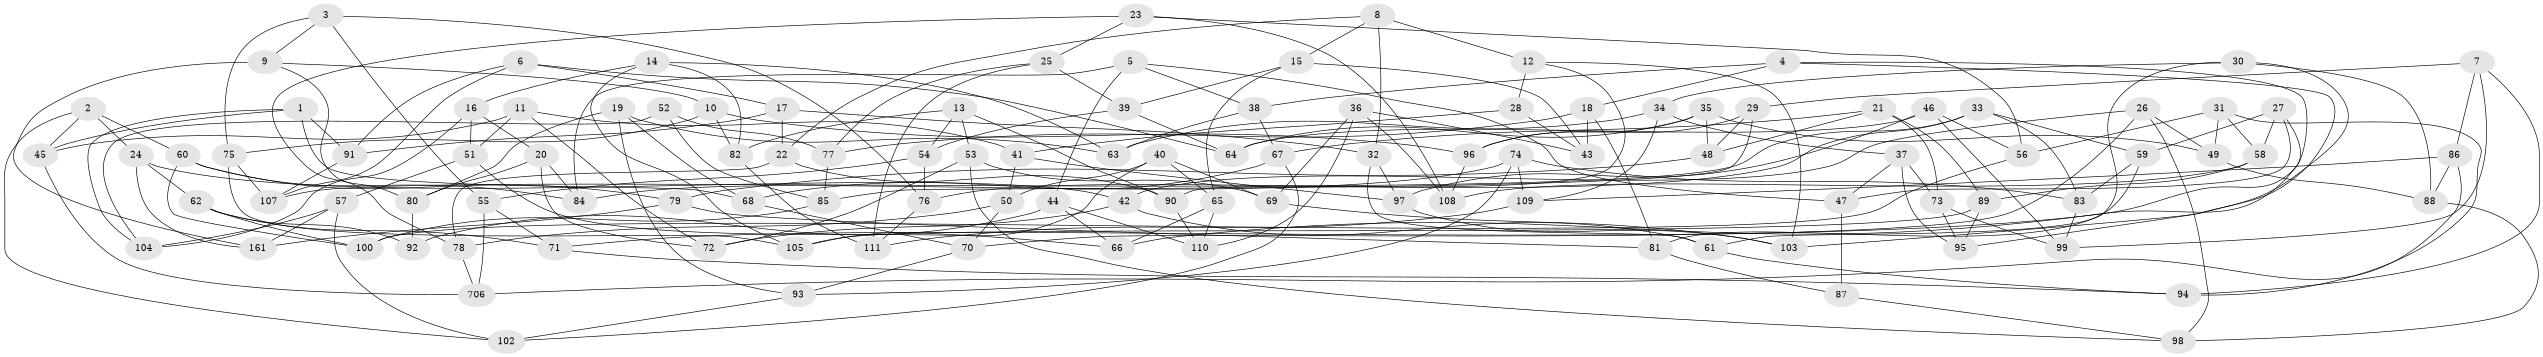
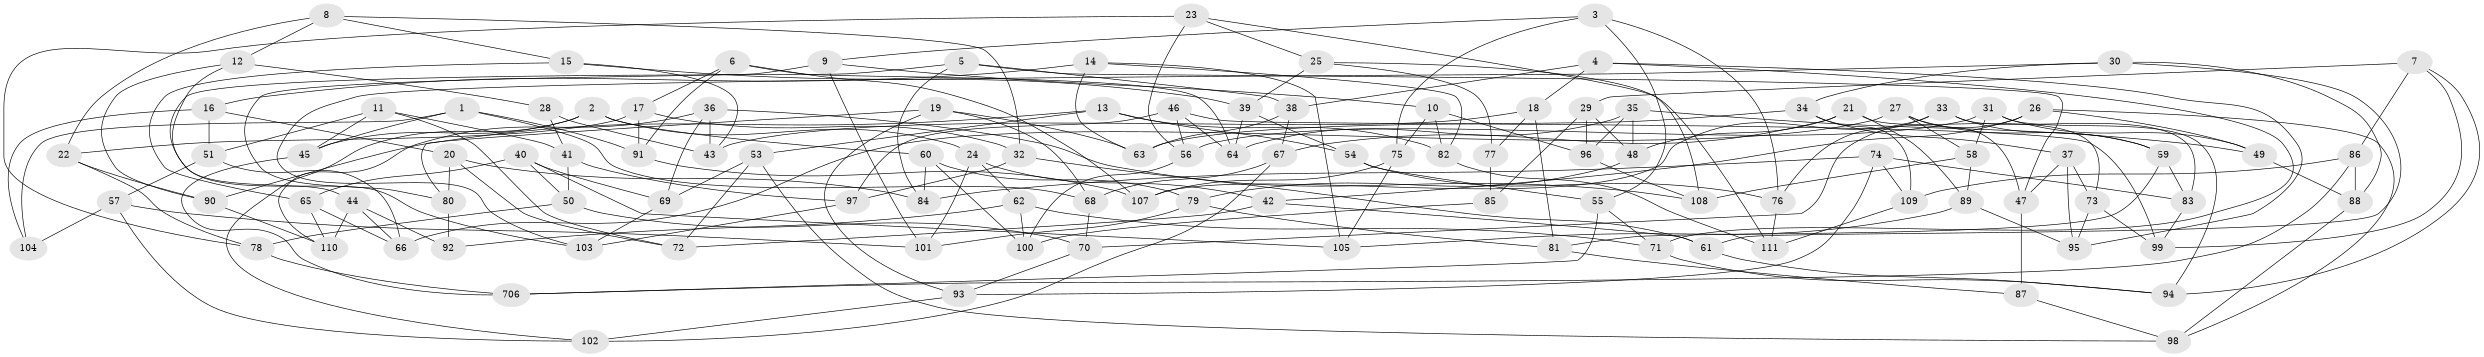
node "52": removed
node "161": label "161" -> "101"
